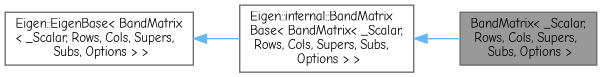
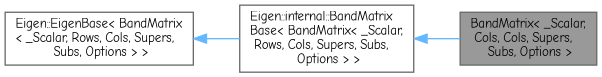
node "BandMatrix< _Scalar, Rows, Cols, Supers, Subs, Options >": label "BandMatrix< _Scalar, Rows, Cols, Supers, Subs, Options >" -> "BandMatrix< _Scalar, Cols, Cols, Supers, Subs, Options >"
